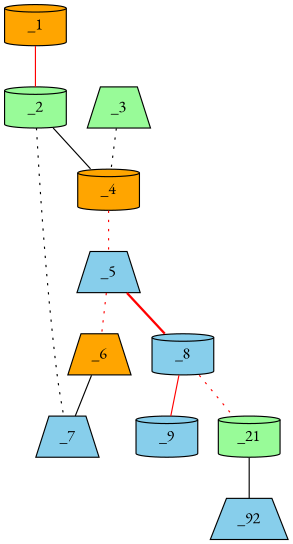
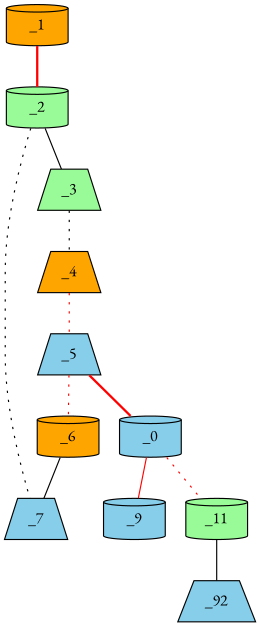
edge "_1" -- "_2": style solid -> bold
edge "_2" -- "_4": now "_2" -- "_3"
node "_4": shape cylinder -> trapezium
node "_6": shape trapezium -> cylinder
node "_8": label "_8" -> "_0"
node "_21": label "_21" -> "_11"
